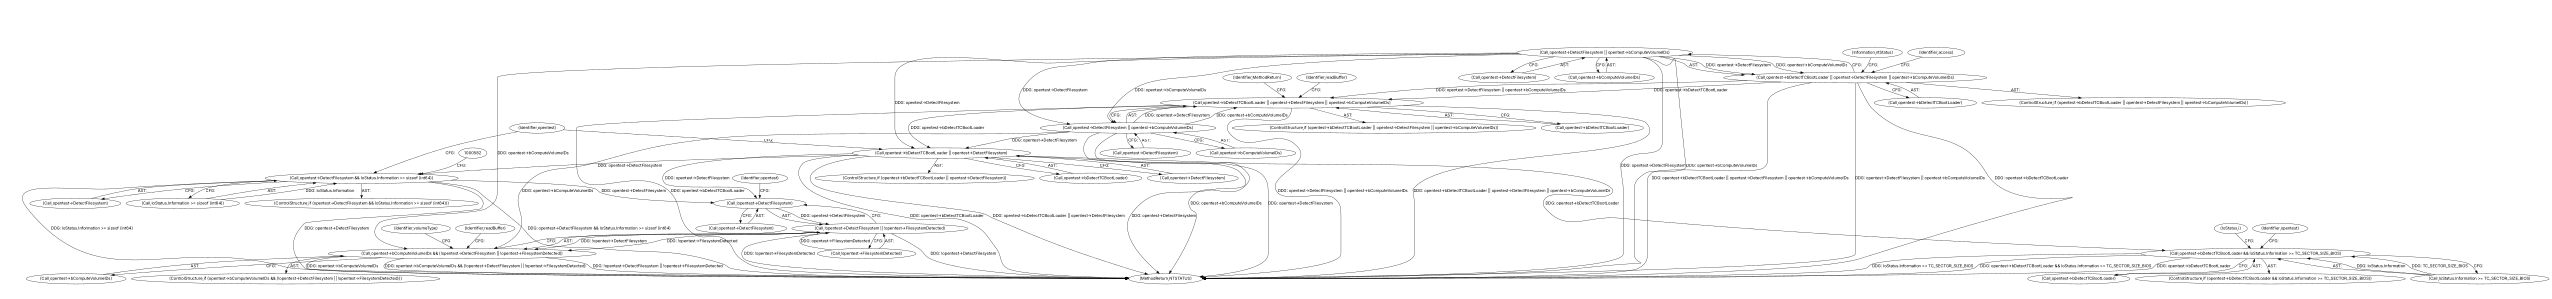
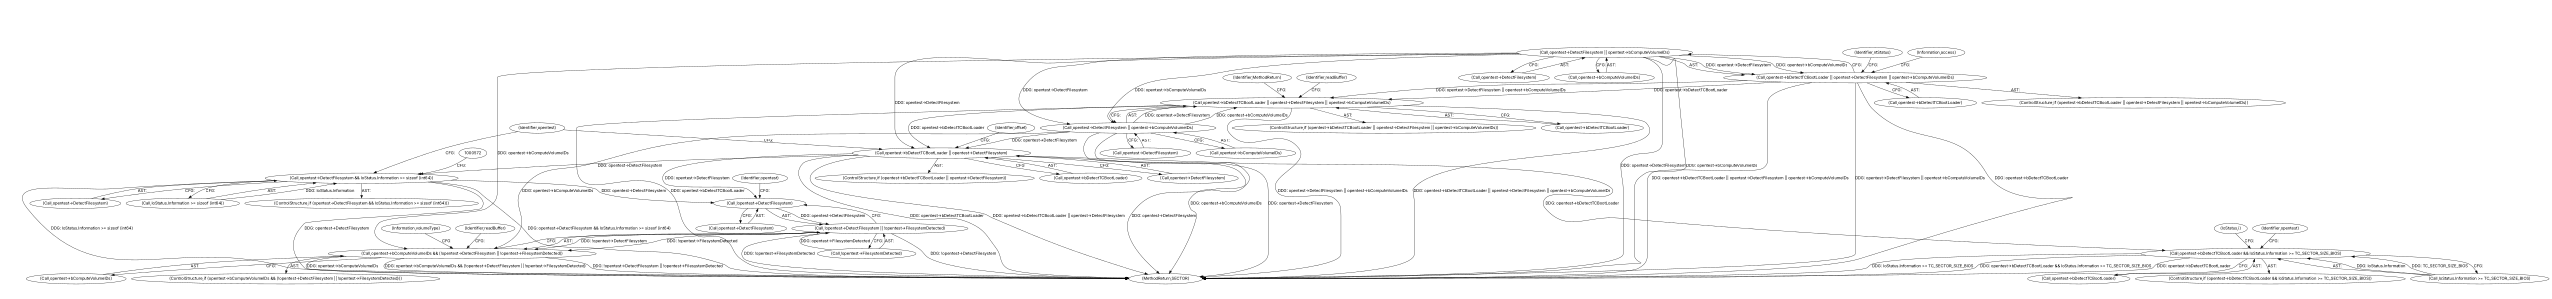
node "(Information,ntStatus)": label "(Information,ntStatus)" -> "(Identifier,ntStatus)"
node "(Identifier,access)": label "(Identifier,access)" -> "(Information,access)"
node "(Identifier,offset)": added
node "1000582": label "1000582" -> "1000572"
node "(Identifier,volumeType)": label "(Identifier,volumeType)" -> "(Information,volumeType)"
node "(MethodReturn,NTSTATUS)": label "(MethodReturn,NTSTATUS)" -> "(MethodReturn,SECTOR)"
